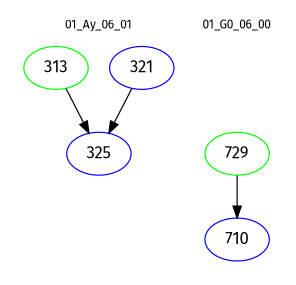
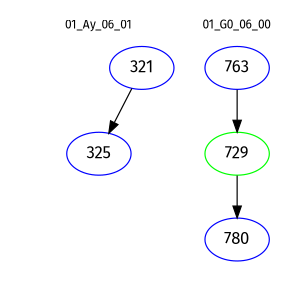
node "313": removed
node "763": added
node "710": label "710" -> "780"
